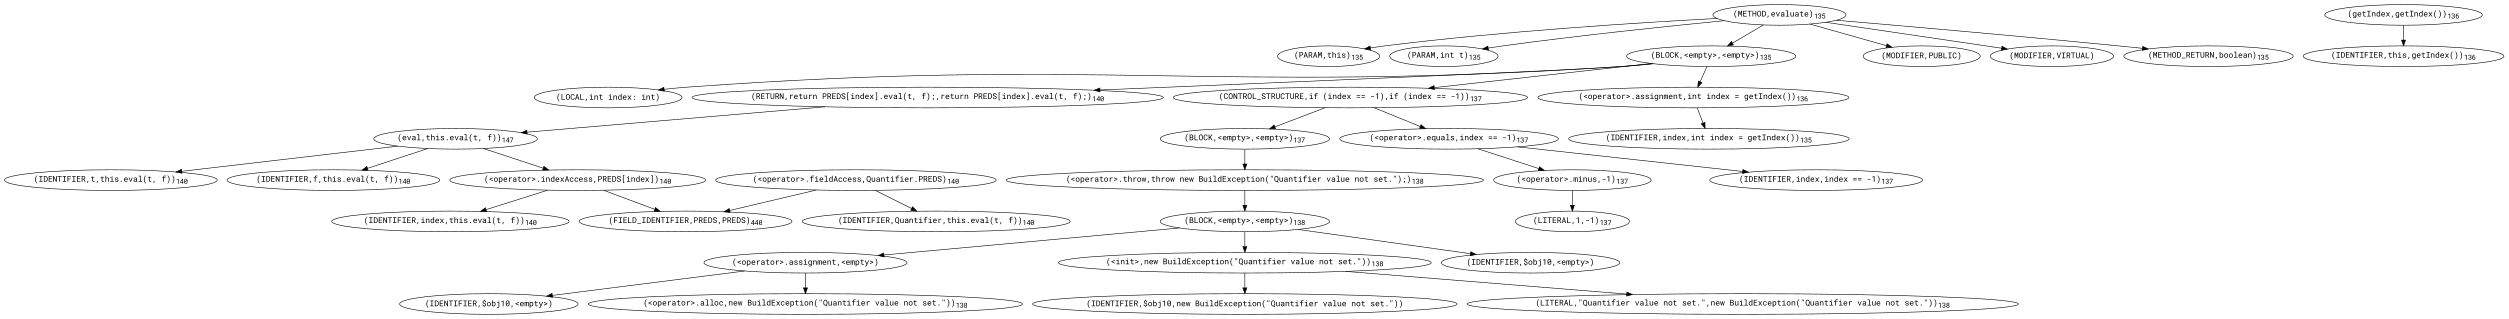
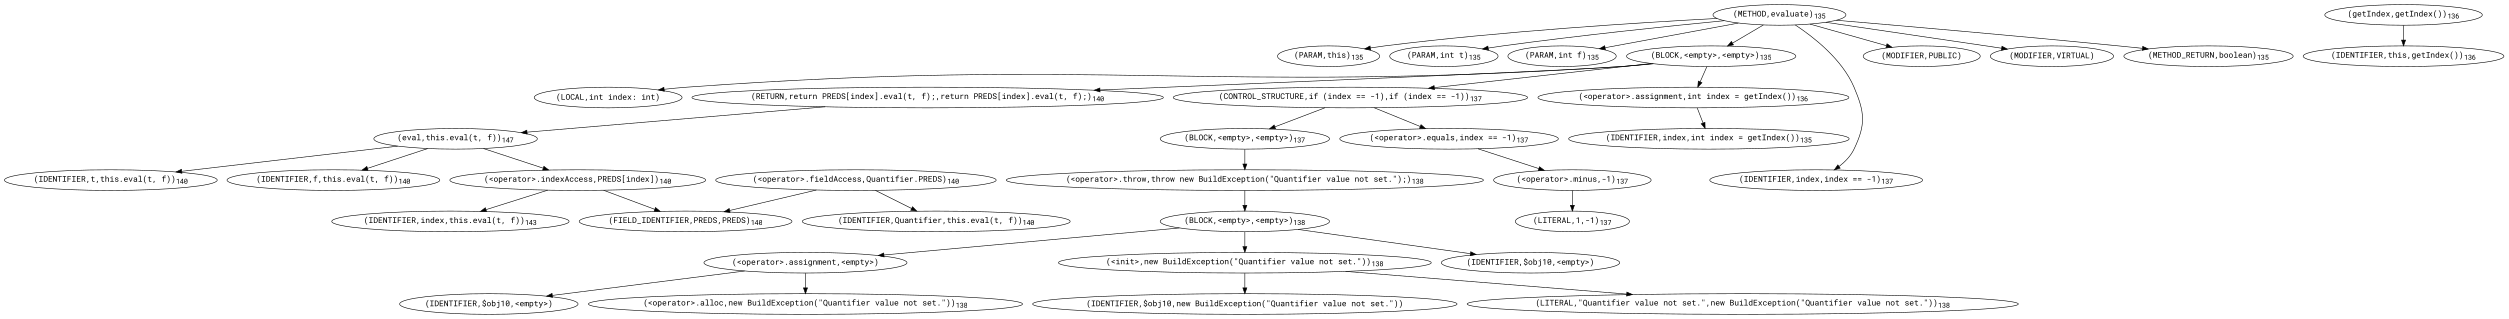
node "(PARAM,int f)": added
edge "(<operator>.equals,index == -1)" -> "(IDENTIFIER,index,index == -1)": now "(METHOD,evaluate)" -> "(IDENTIFIER,index,index == -1)"
node "(IDENTIFIER,index,this.eval(t, f))": text "140" -> "143"
node "(FIELD_IDENTIFIER,PREDS,PREDS)": text "440" -> "140"
